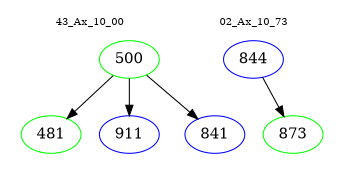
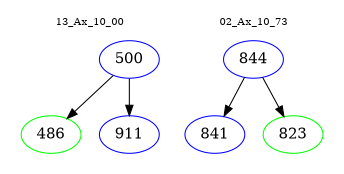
cluster "43_Ax_10_00": label "43_Ax_10_00" -> "13_Ax_10_00"
node "500": color green -> blue
edge "500" -> "841": now "844" -> "841"
node "481": label "481" -> "486"
node "873": label "873" -> "823"
